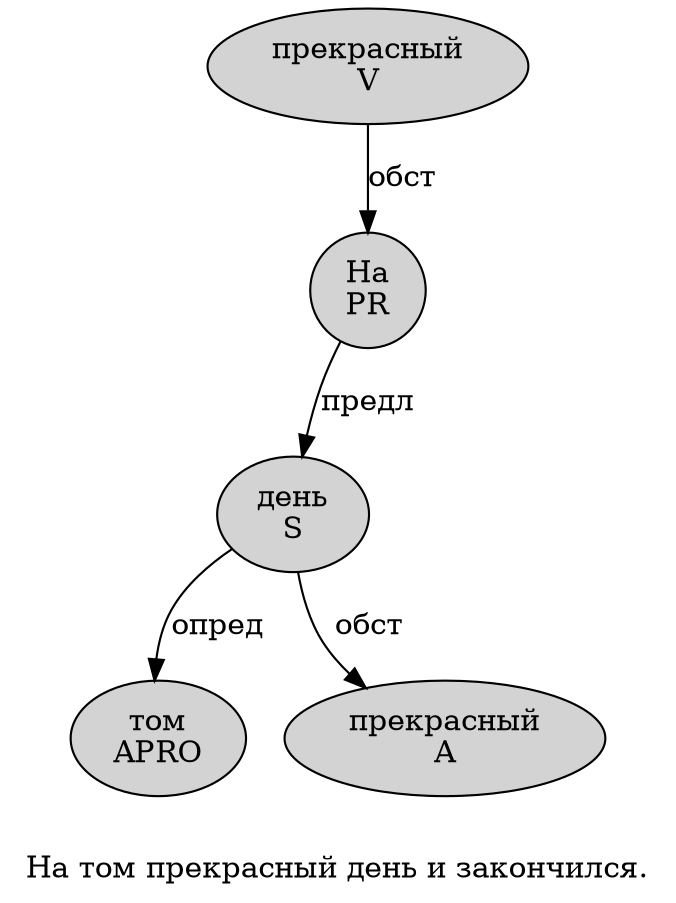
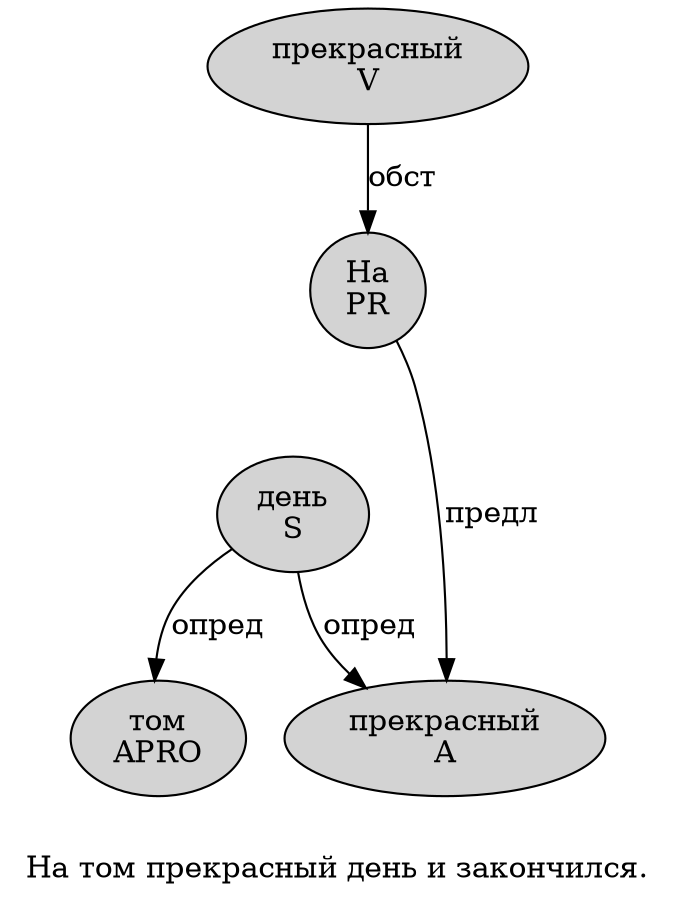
edge "На PR" -> "день S": now "На PR" -> "прекрасный A"
edge "день S" -> "прекрасный A": label "обст" -> "опред"
